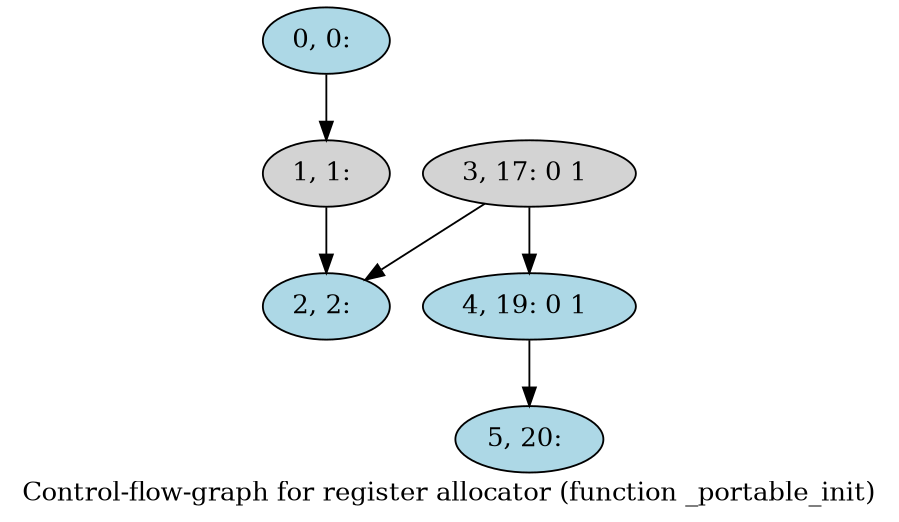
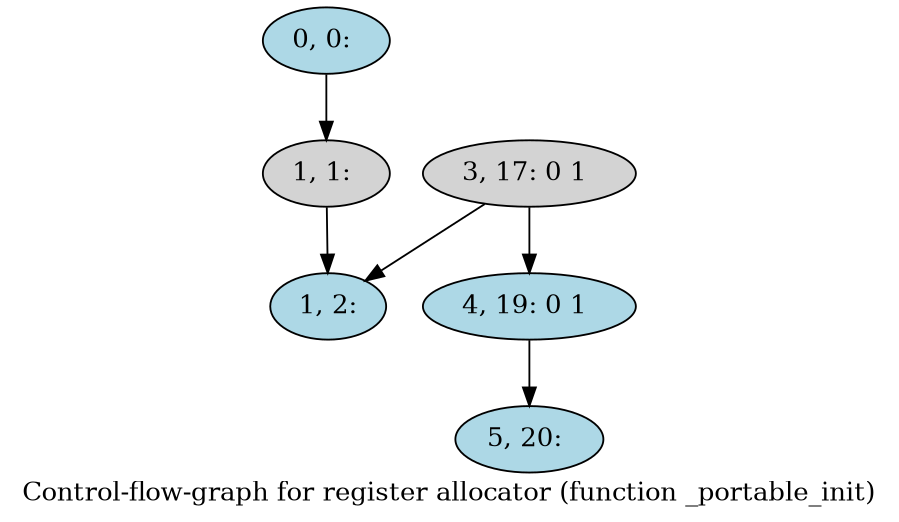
node "2, 2:": label "2, 2:" -> "1, 2:"
